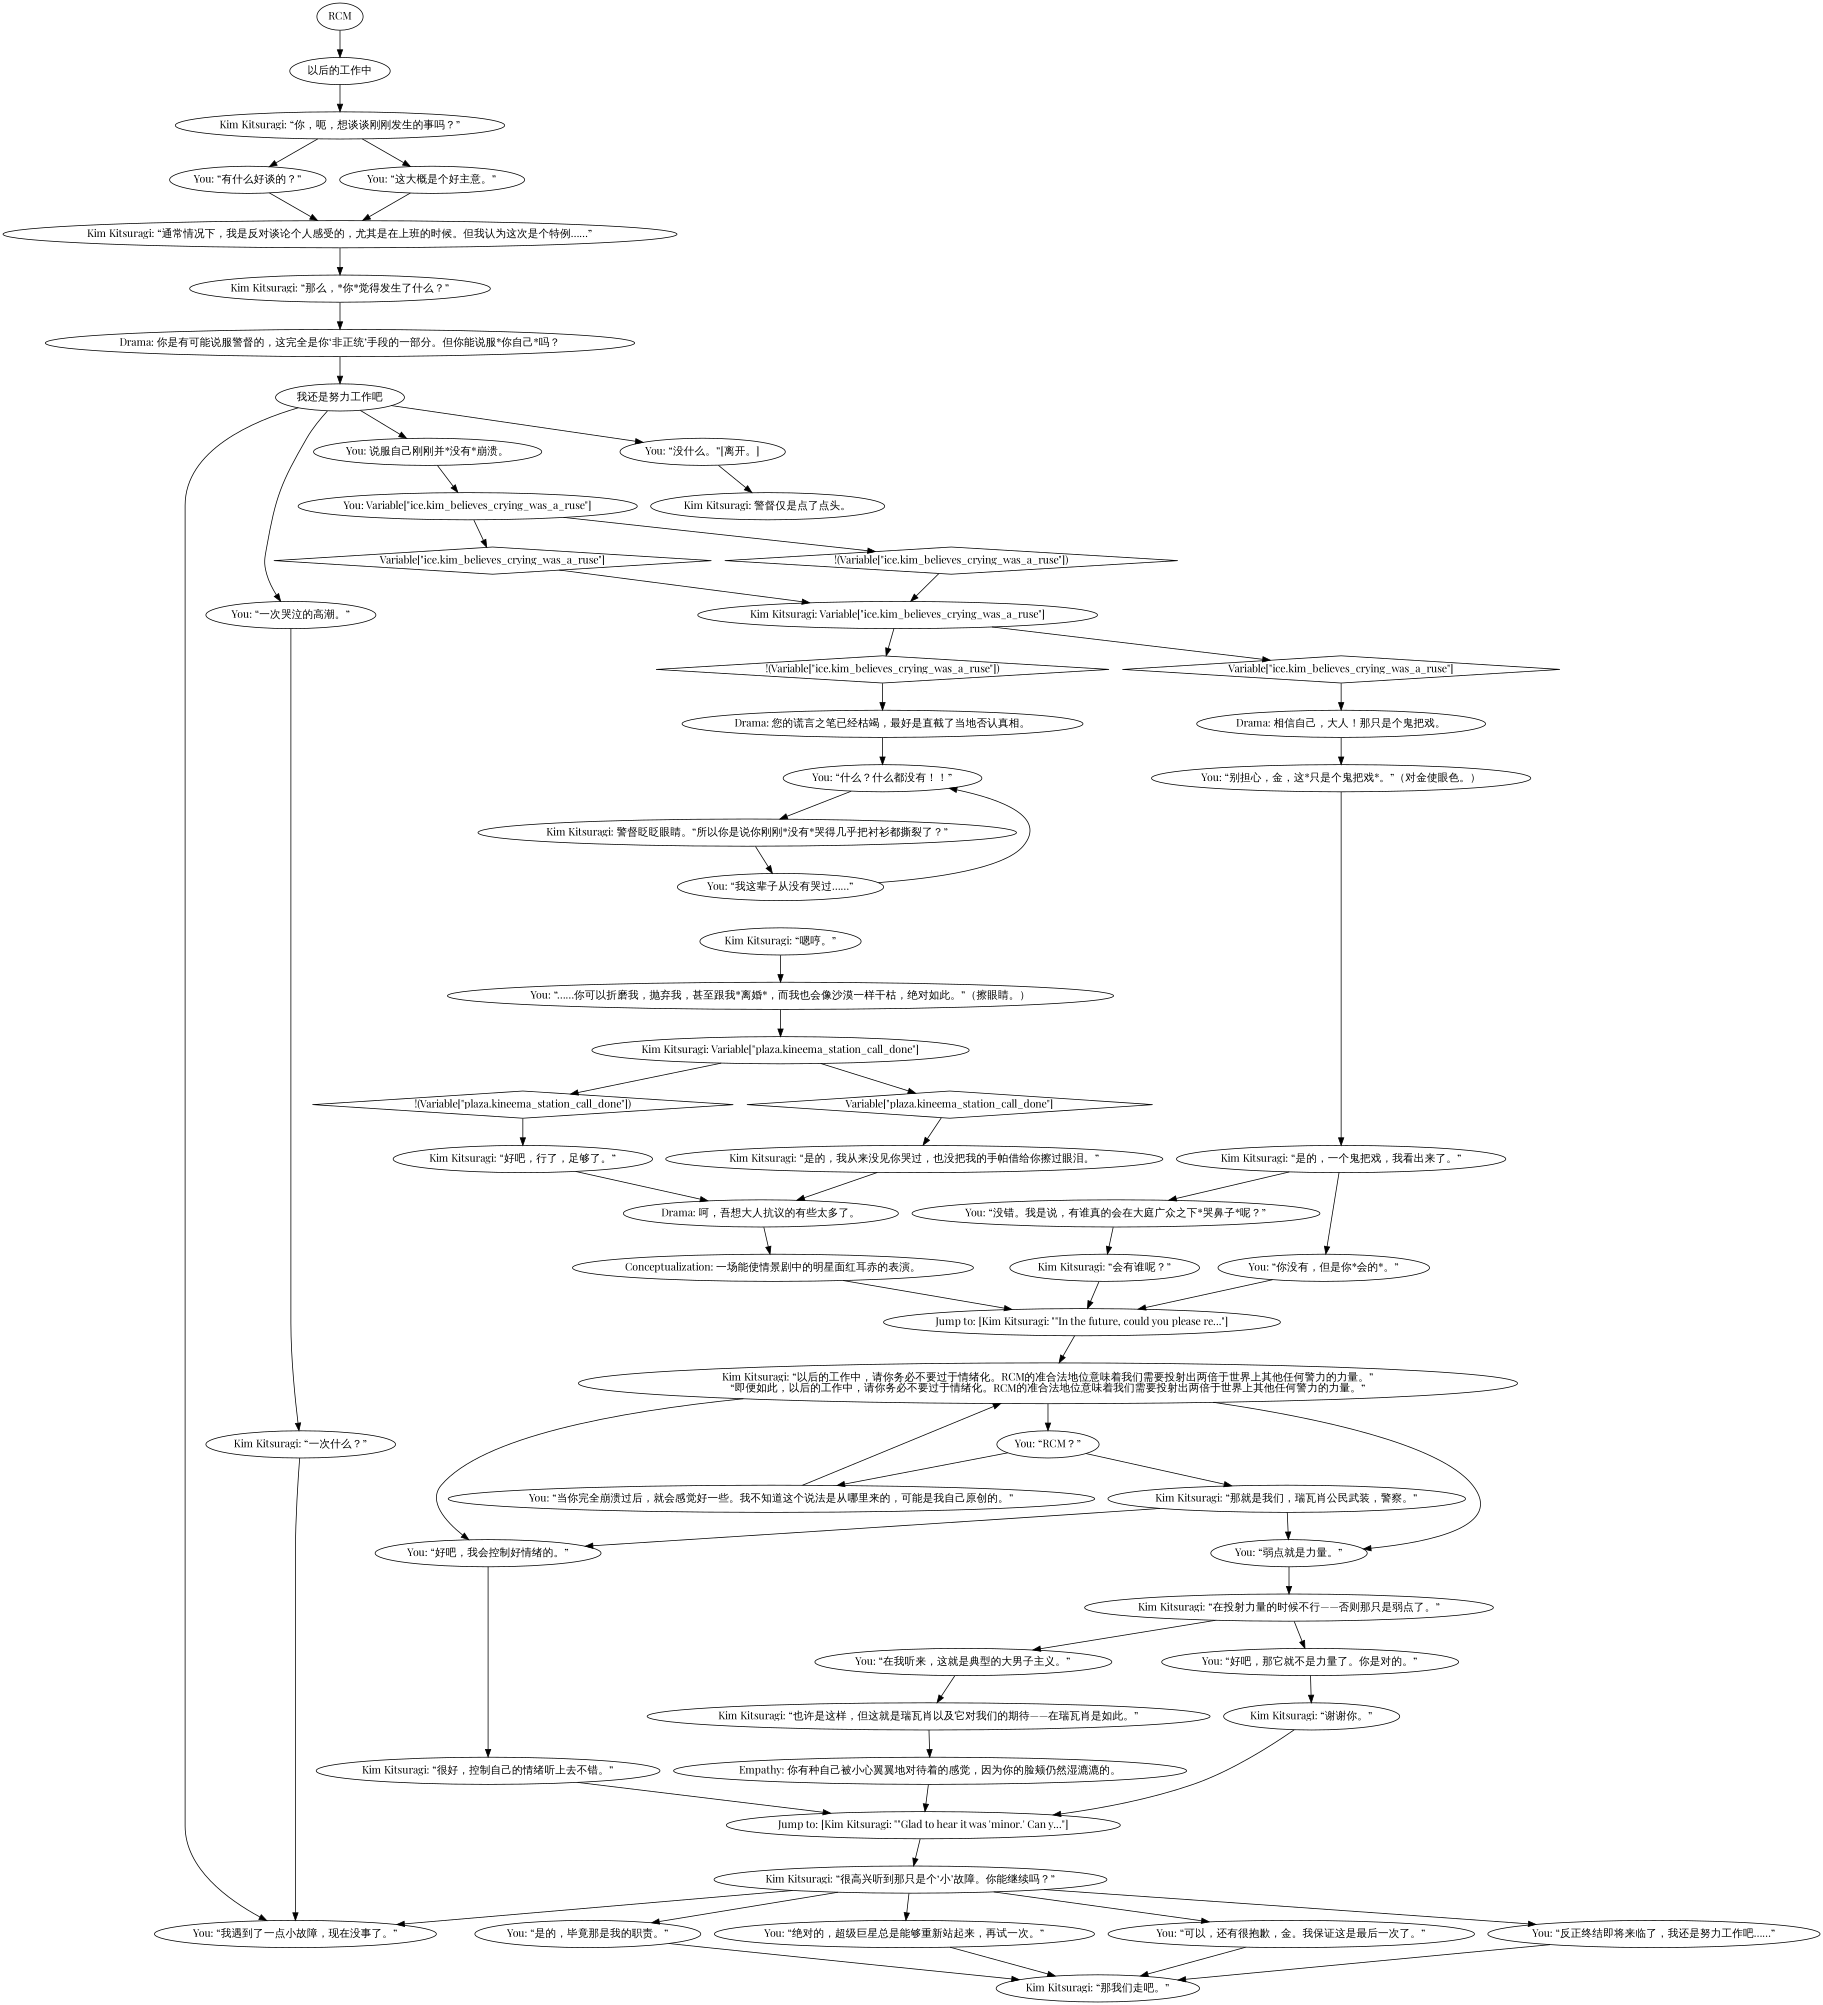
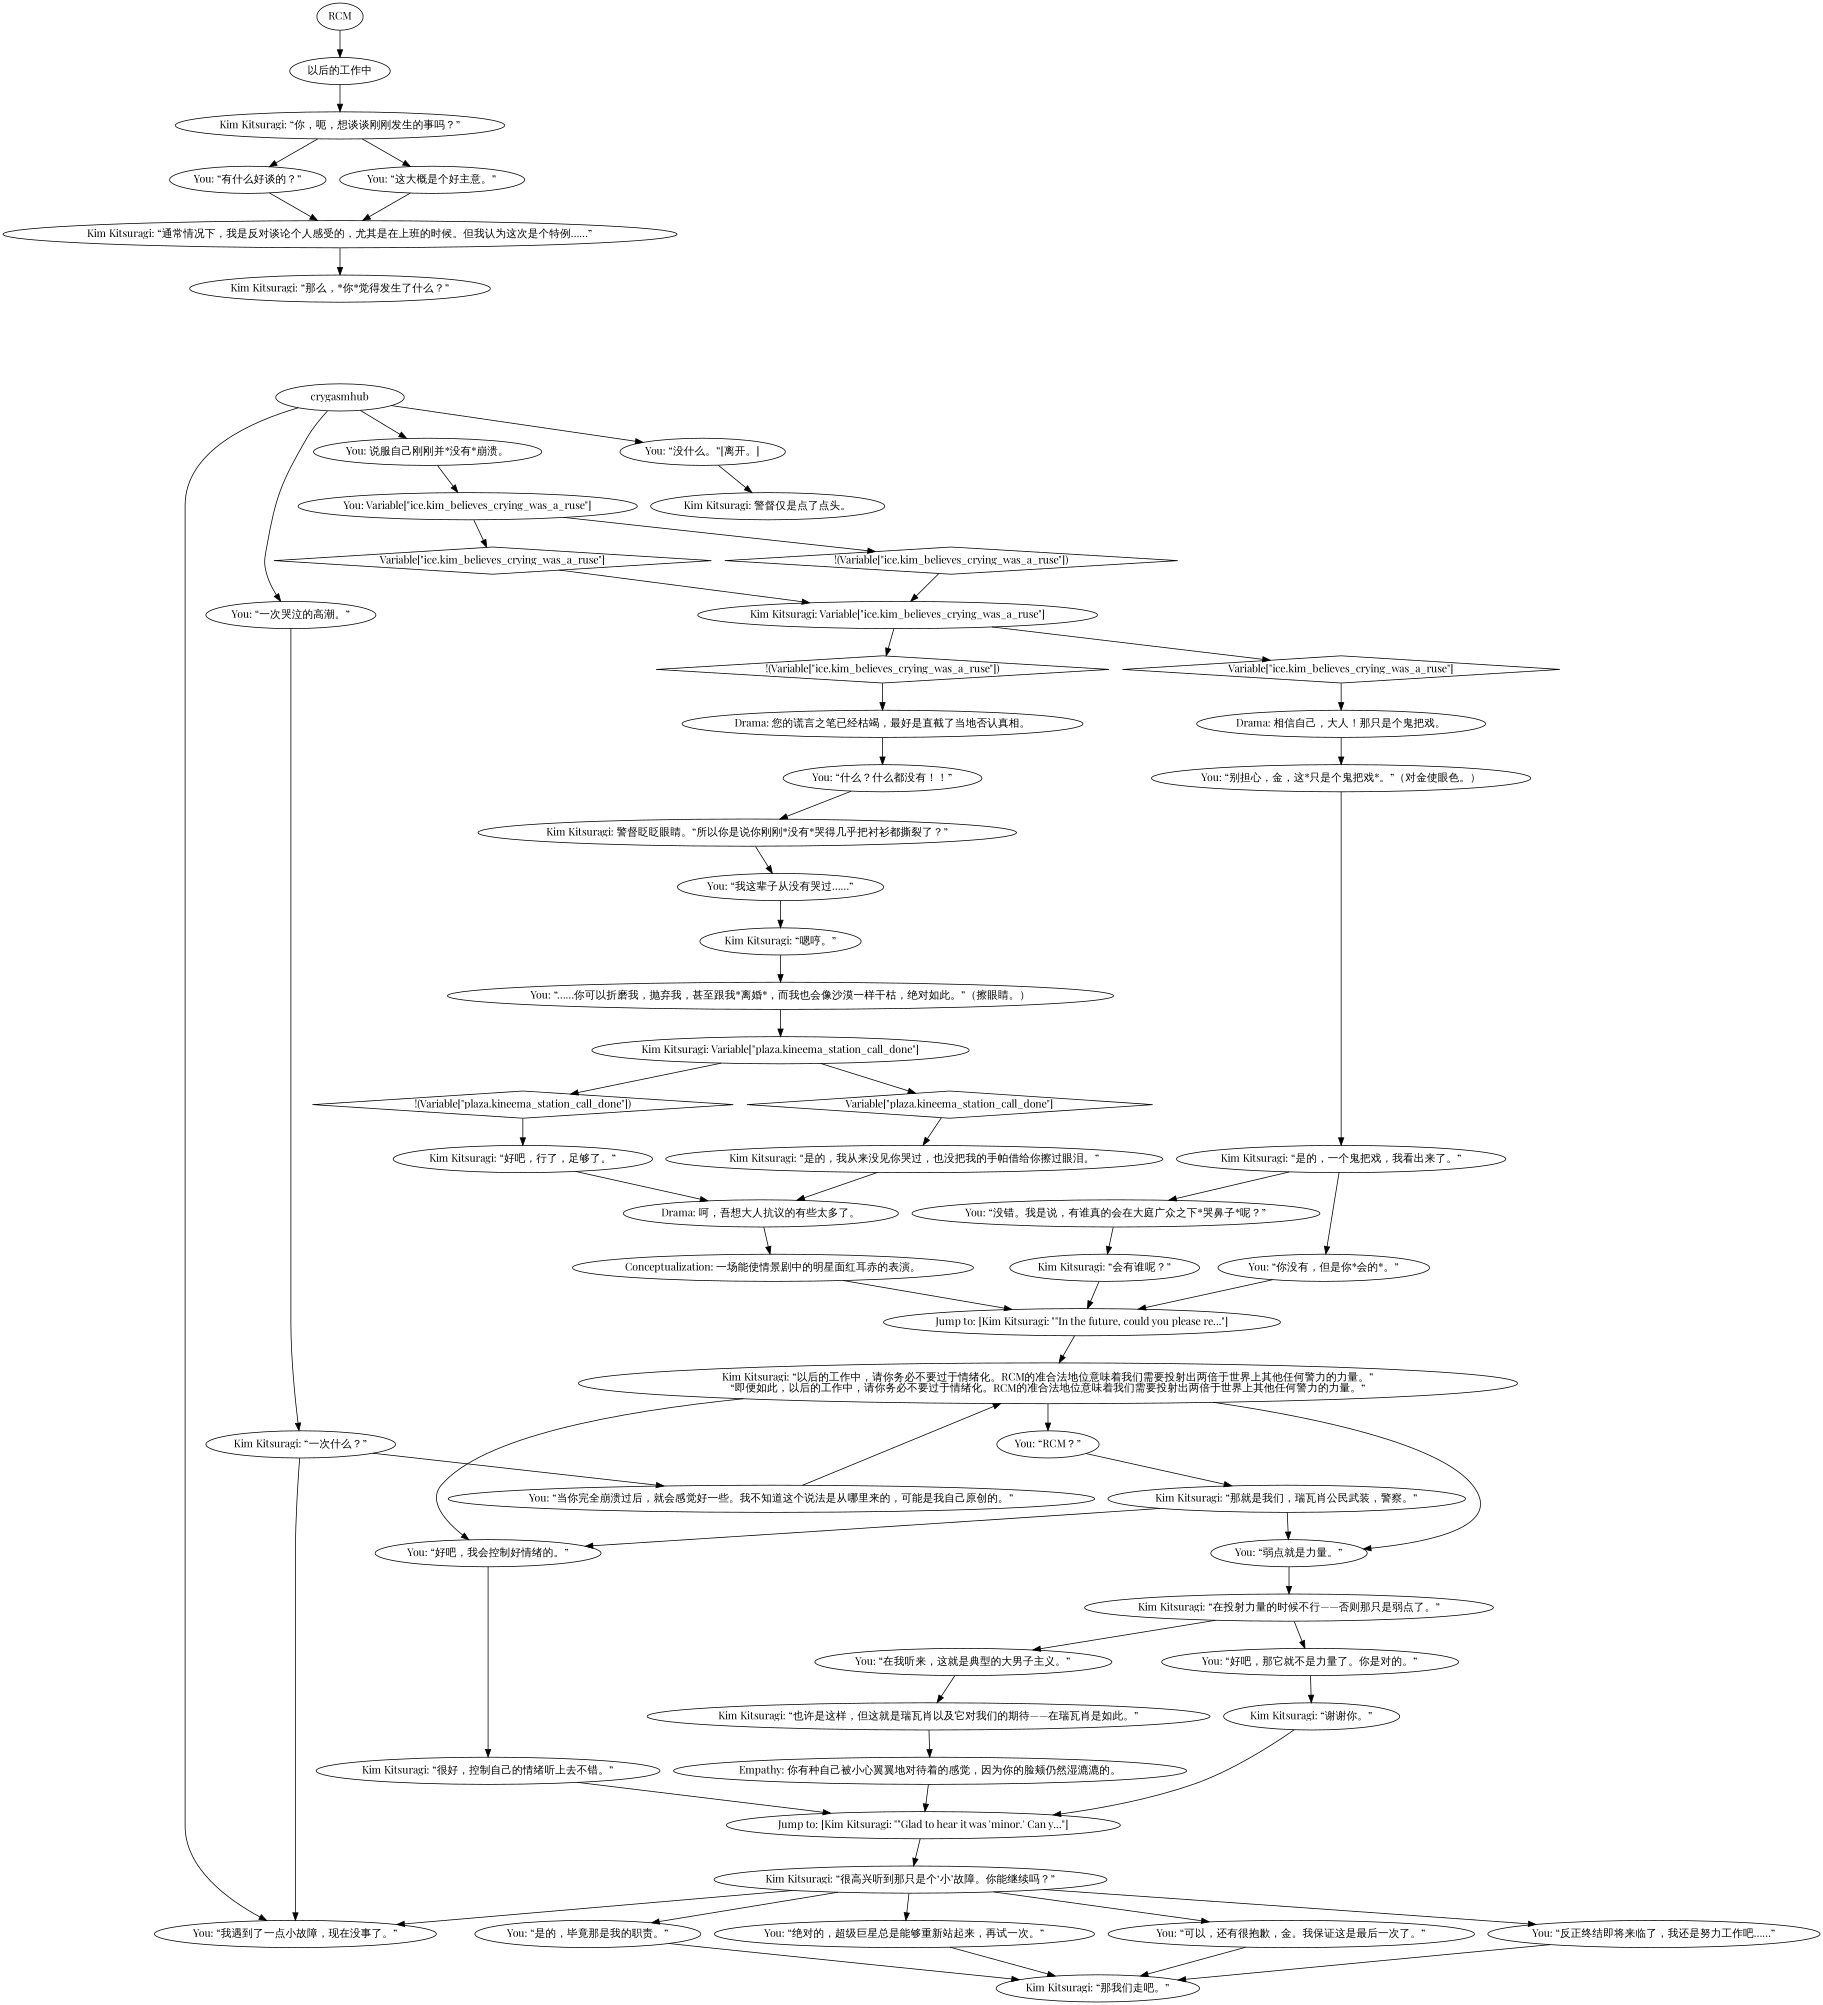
node "Drama: 你是有可能说服警督的，这完全是你‘非正统’手段的一部分。但你能说服*你自己*吗？": removed
node "我还是努力工作吧": label "我还是努力工作吧" -> "crygasmhub"
edge "You: “我这辈子从没有哭过……”" -> "You: “什么？什么都没有！！”": now "You: “我这辈子从没有哭过……”" -> "Kim Kitsuragi: “嗯哼。”"
edge "You: “RCM？”" -> "You: “当你完全崩溃过后，就会感觉好一些。我不知道这个说法是从哪里来的，可能是我自己原创的。”": now "Kim Kitsuragi: “一次什么？”" -> "You: “当你完全崩溃过后，就会感觉好一些。我不知道这个说法是从哪里来的，可能是我自己原创的。”"
